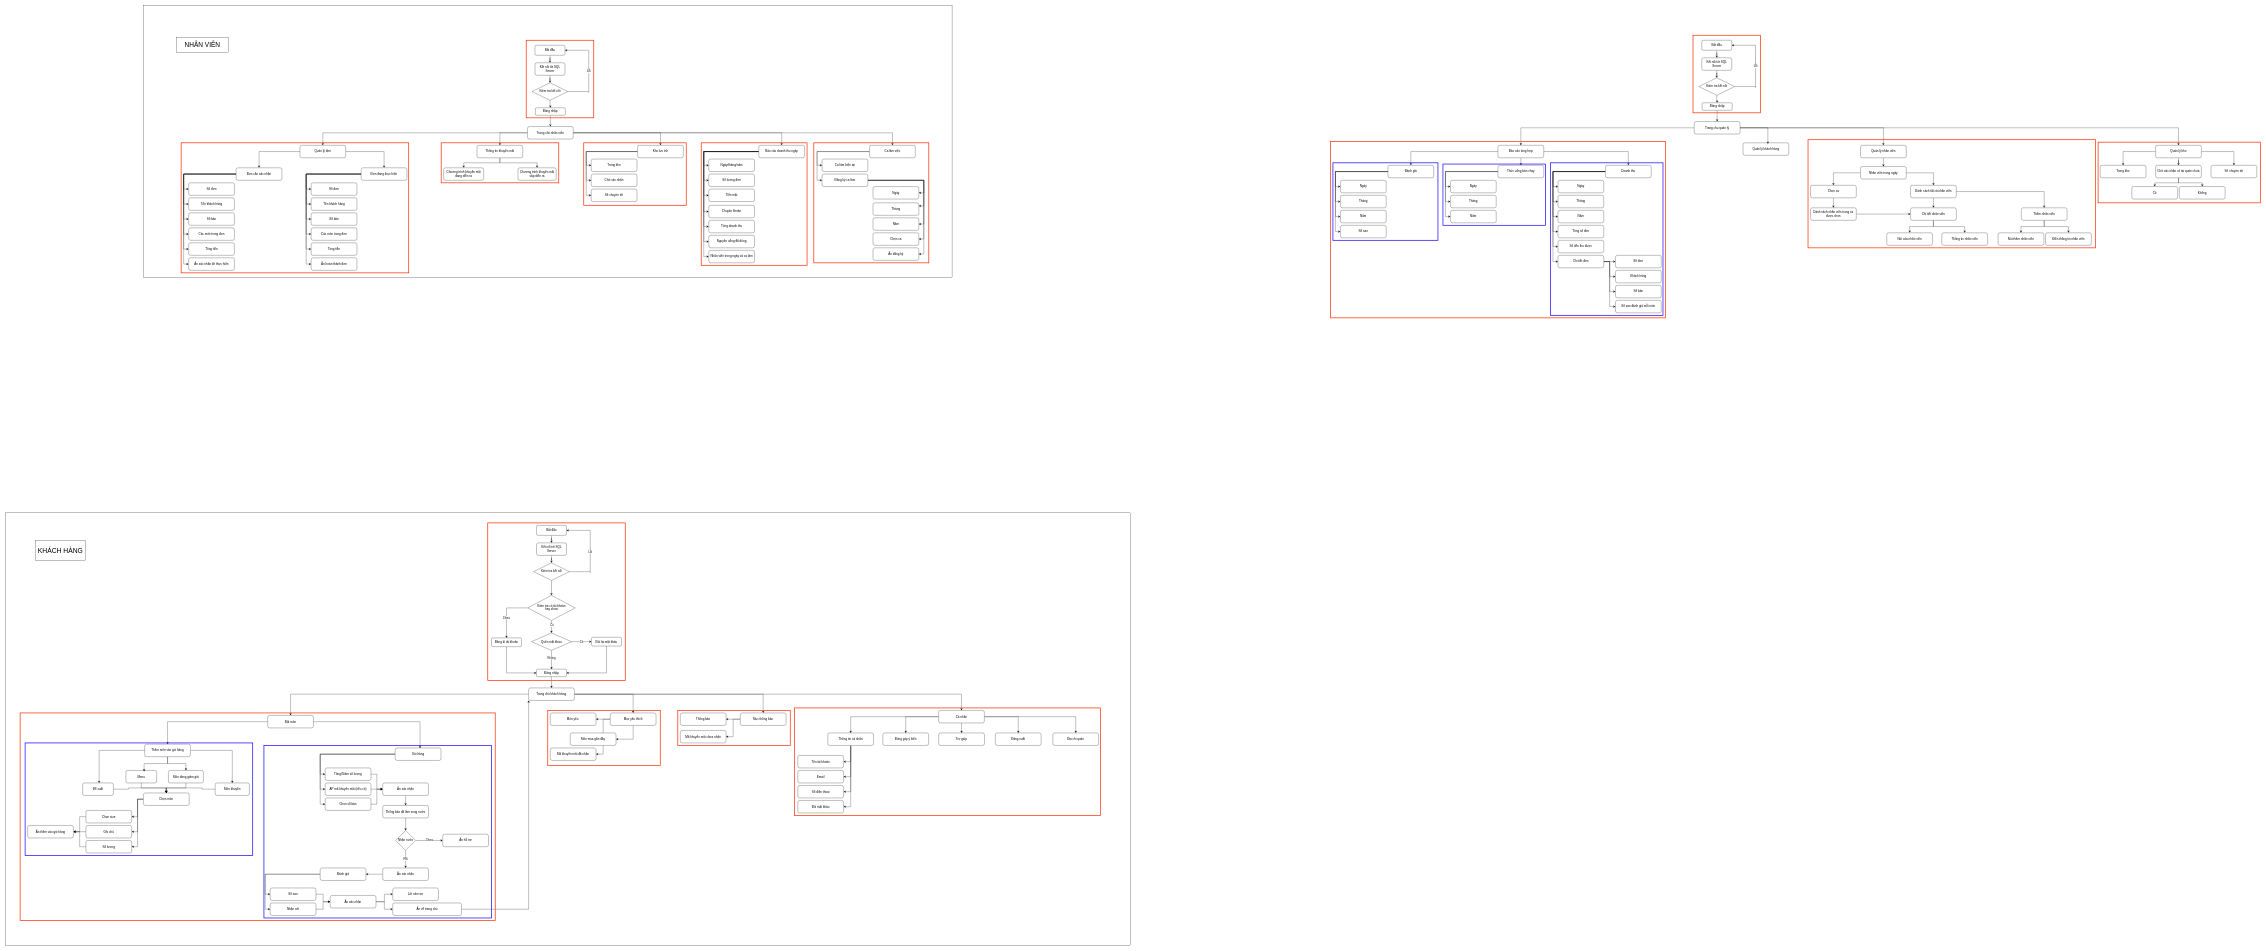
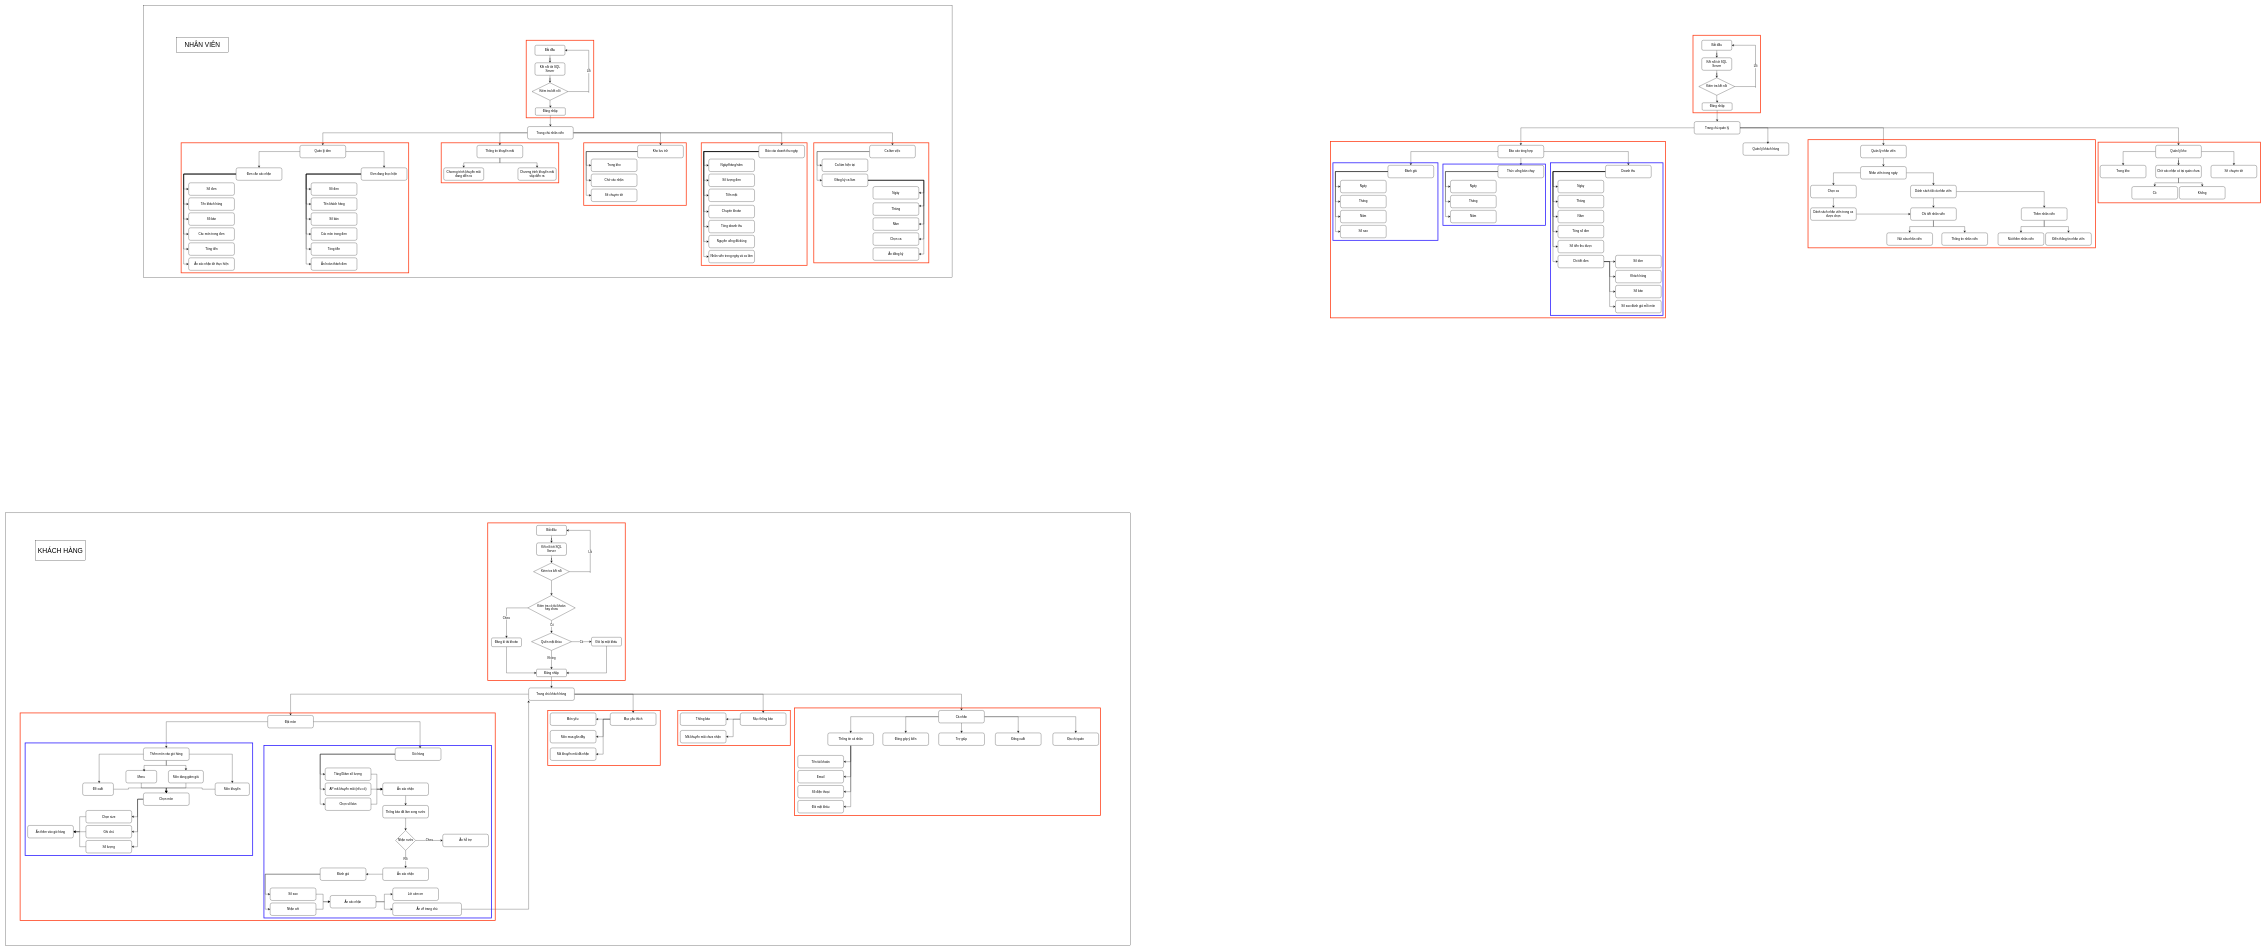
node "Món mua gần đây": moved (593, 739) -> (573, 736)
node "Thêm món vào giỏ hàng": moved (168, 750) -> (166, 754)
